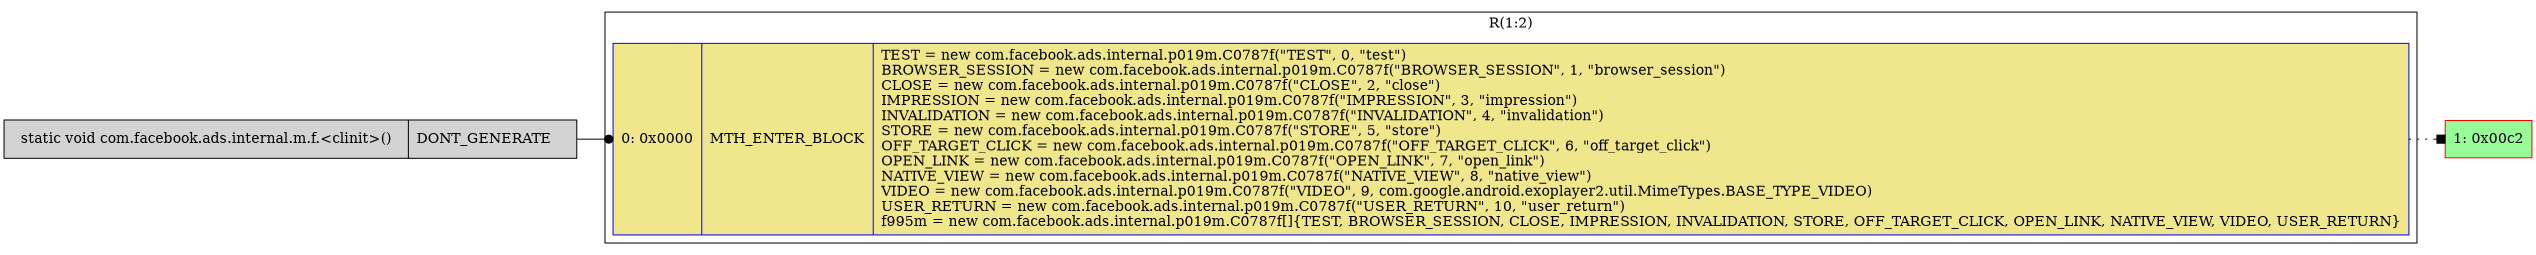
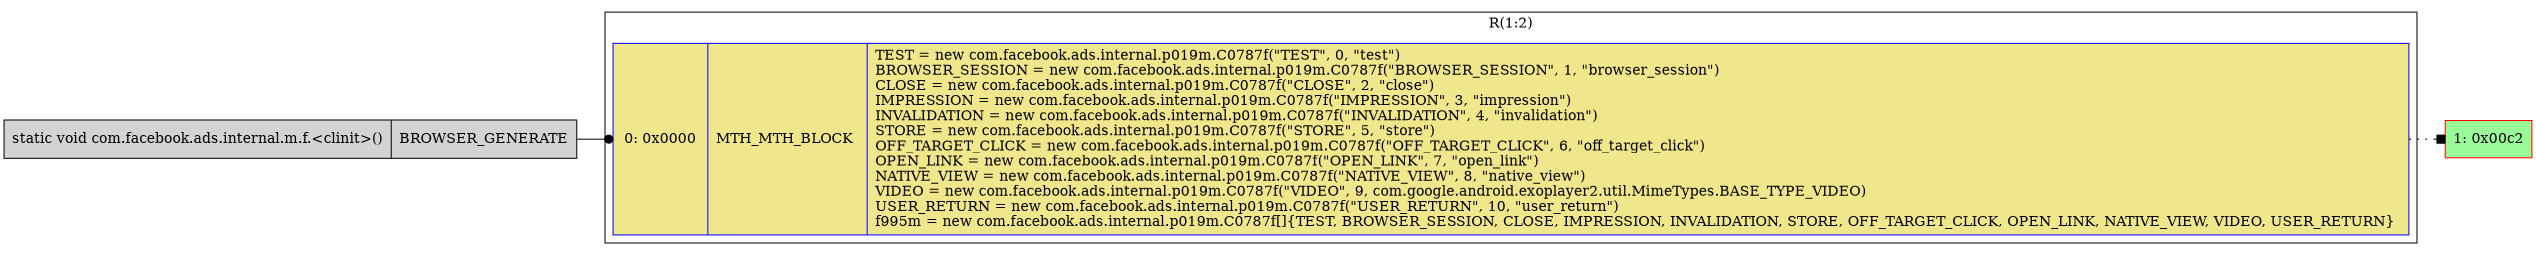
node "static void com.facebook.ads.internal.m.f.<clinit>()": text "DONT_GENERATE" -> "BROWSER_GENERATE"
node "0: 0x0000": text "MTH_ENTER_BLOCK" -> "MTH_MTH_BLOCK"
